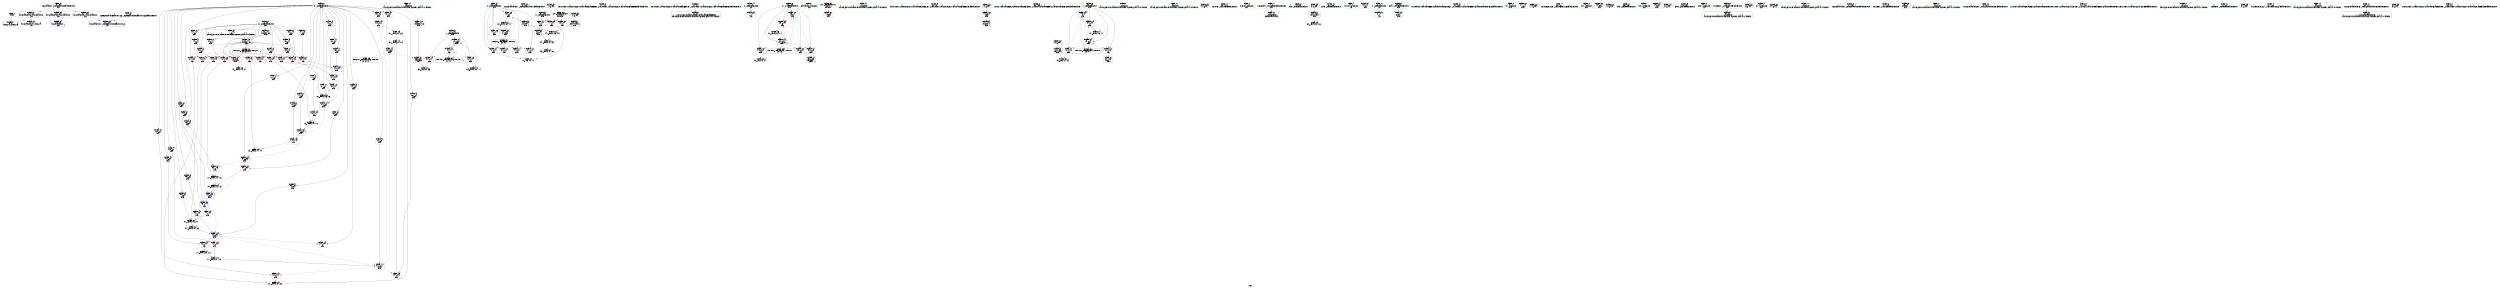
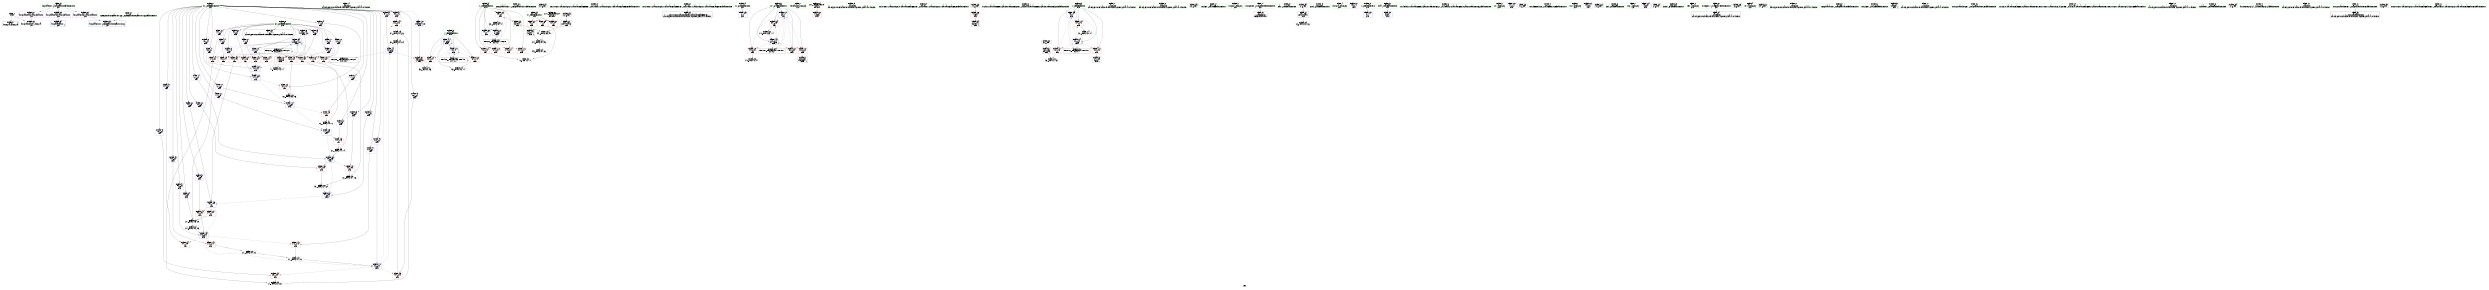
node "NodeID: 71": added
